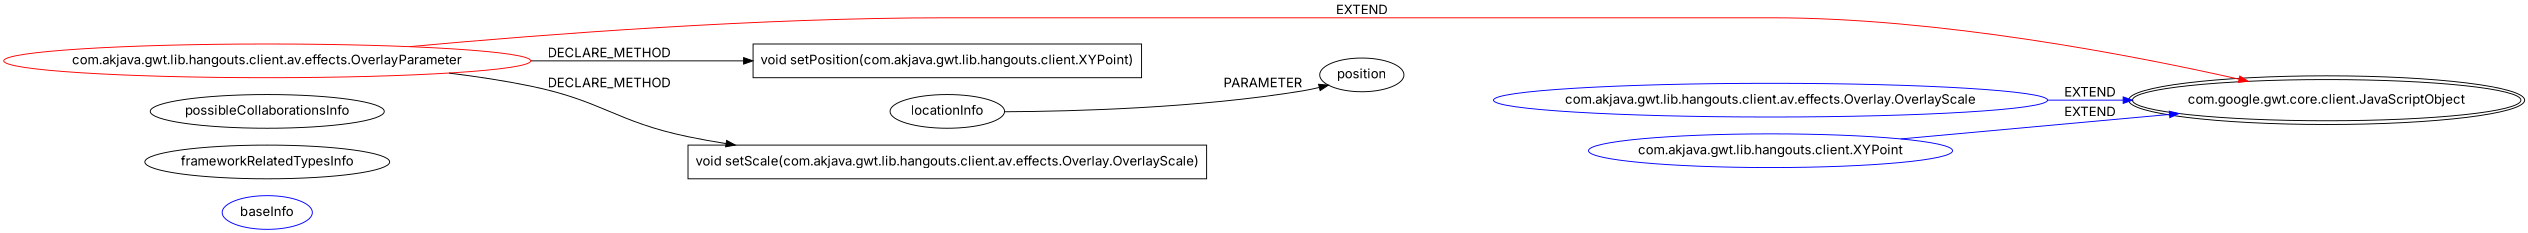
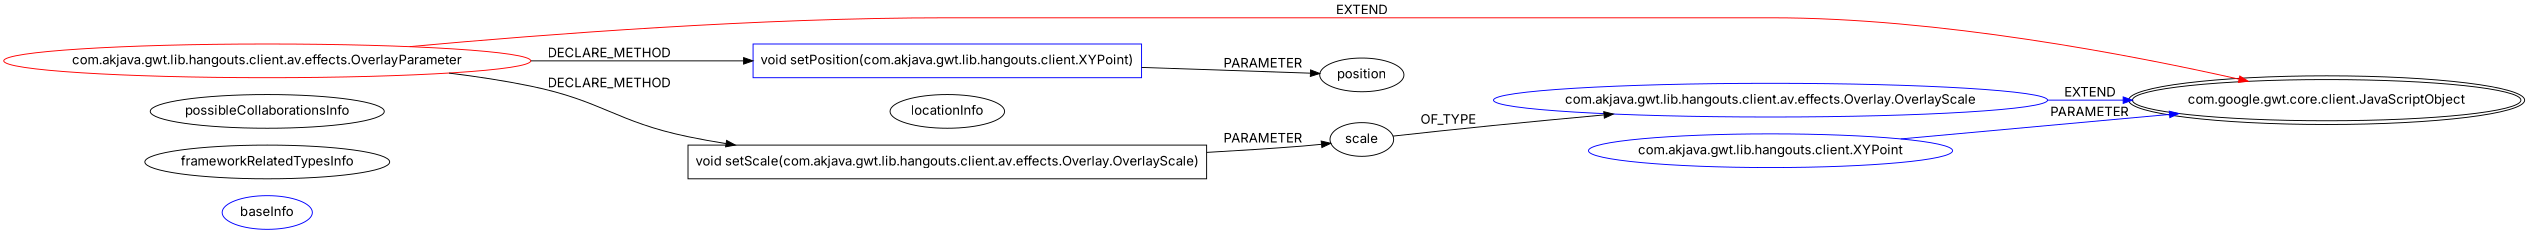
node "void setPosition(com.akjava.gwt.lib.hangouts.client.XYPoint)": color black -> blue
edge "locationInfo" -> "position": now "void setPosition(com.akjava.gwt.lib.hangouts.client.XYPoint)" -> "position"
edge "com.akjava.gwt.lib.hangouts.client.XYPoint" -> "com.google.gwt.core.client.JavaScriptObject": label "EXTEND" -> "PARAMETER"
node "scale": added
